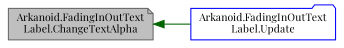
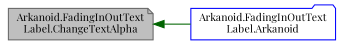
node "Arkanoid.FadingInOutText Label.Update": label "Arkanoid.FadingInOutText Label.Update" -> "Arkanoid.FadingInOutText Label.Arkanoid"
